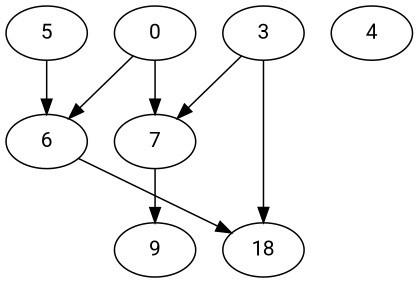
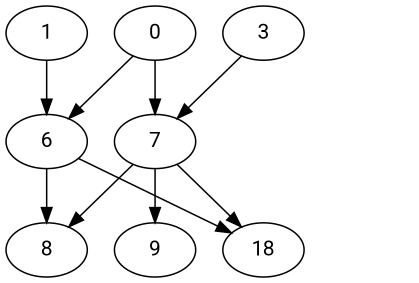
node "5": label "5" -> "1"
node "4": removed
edge "3" -> "18": now "7" -> "18"
node "8": added
